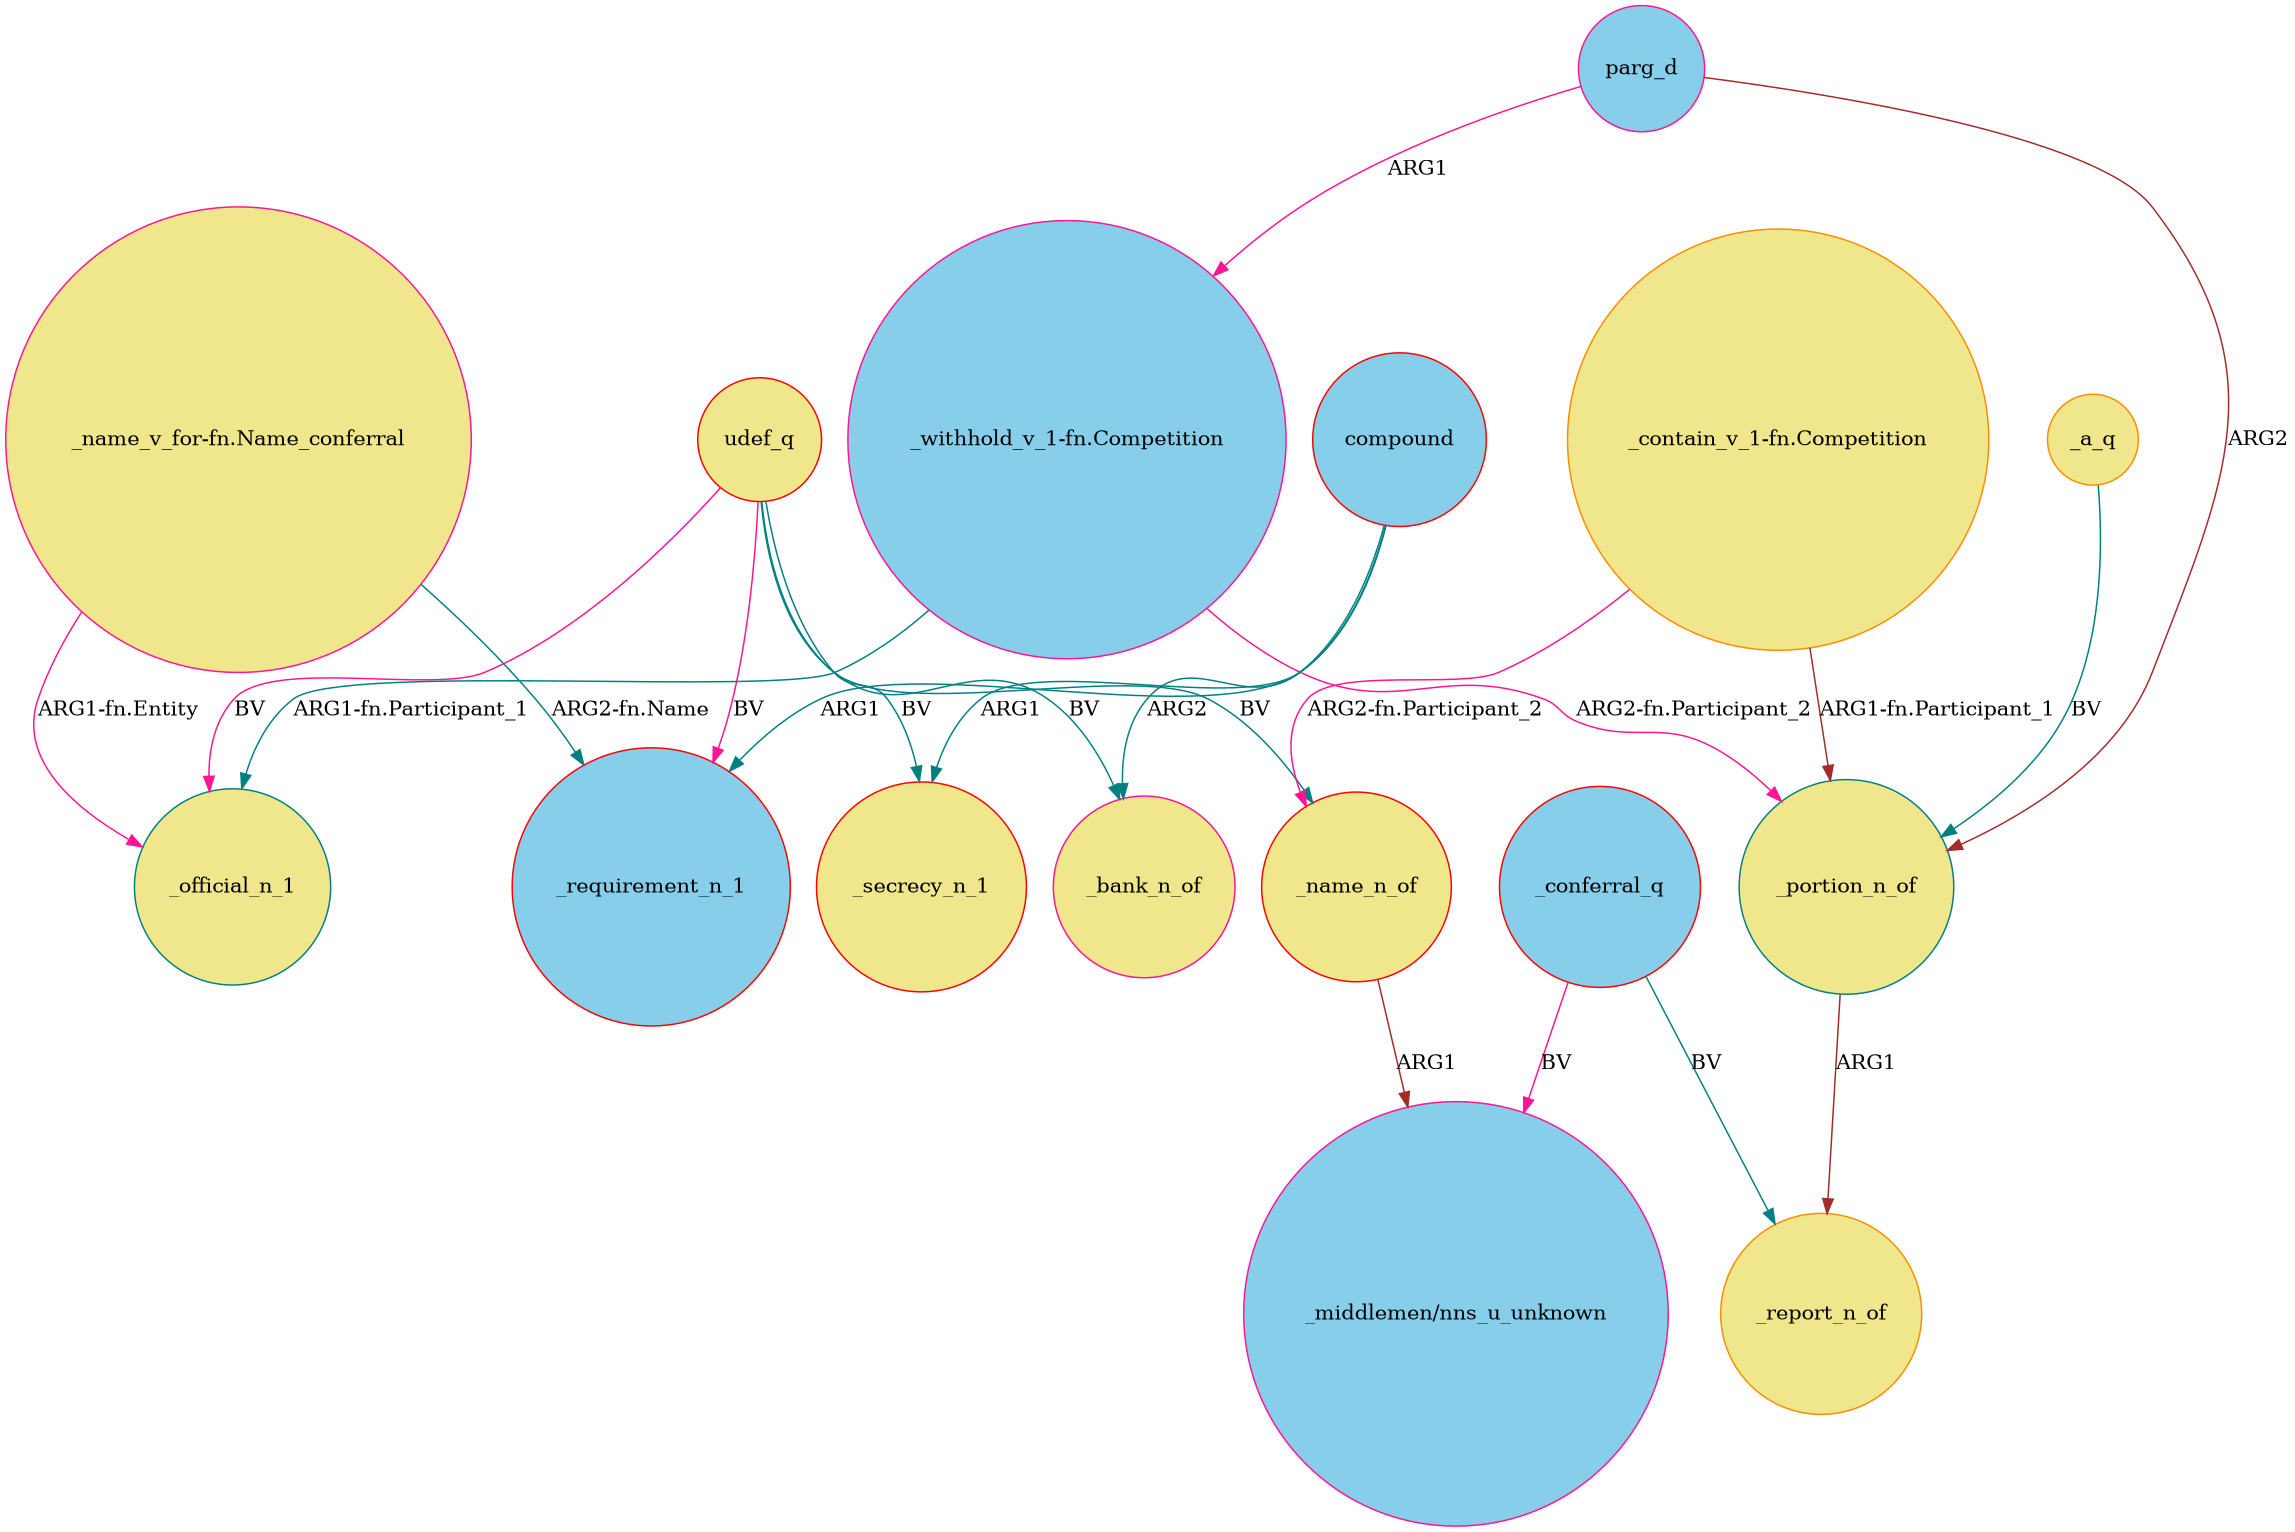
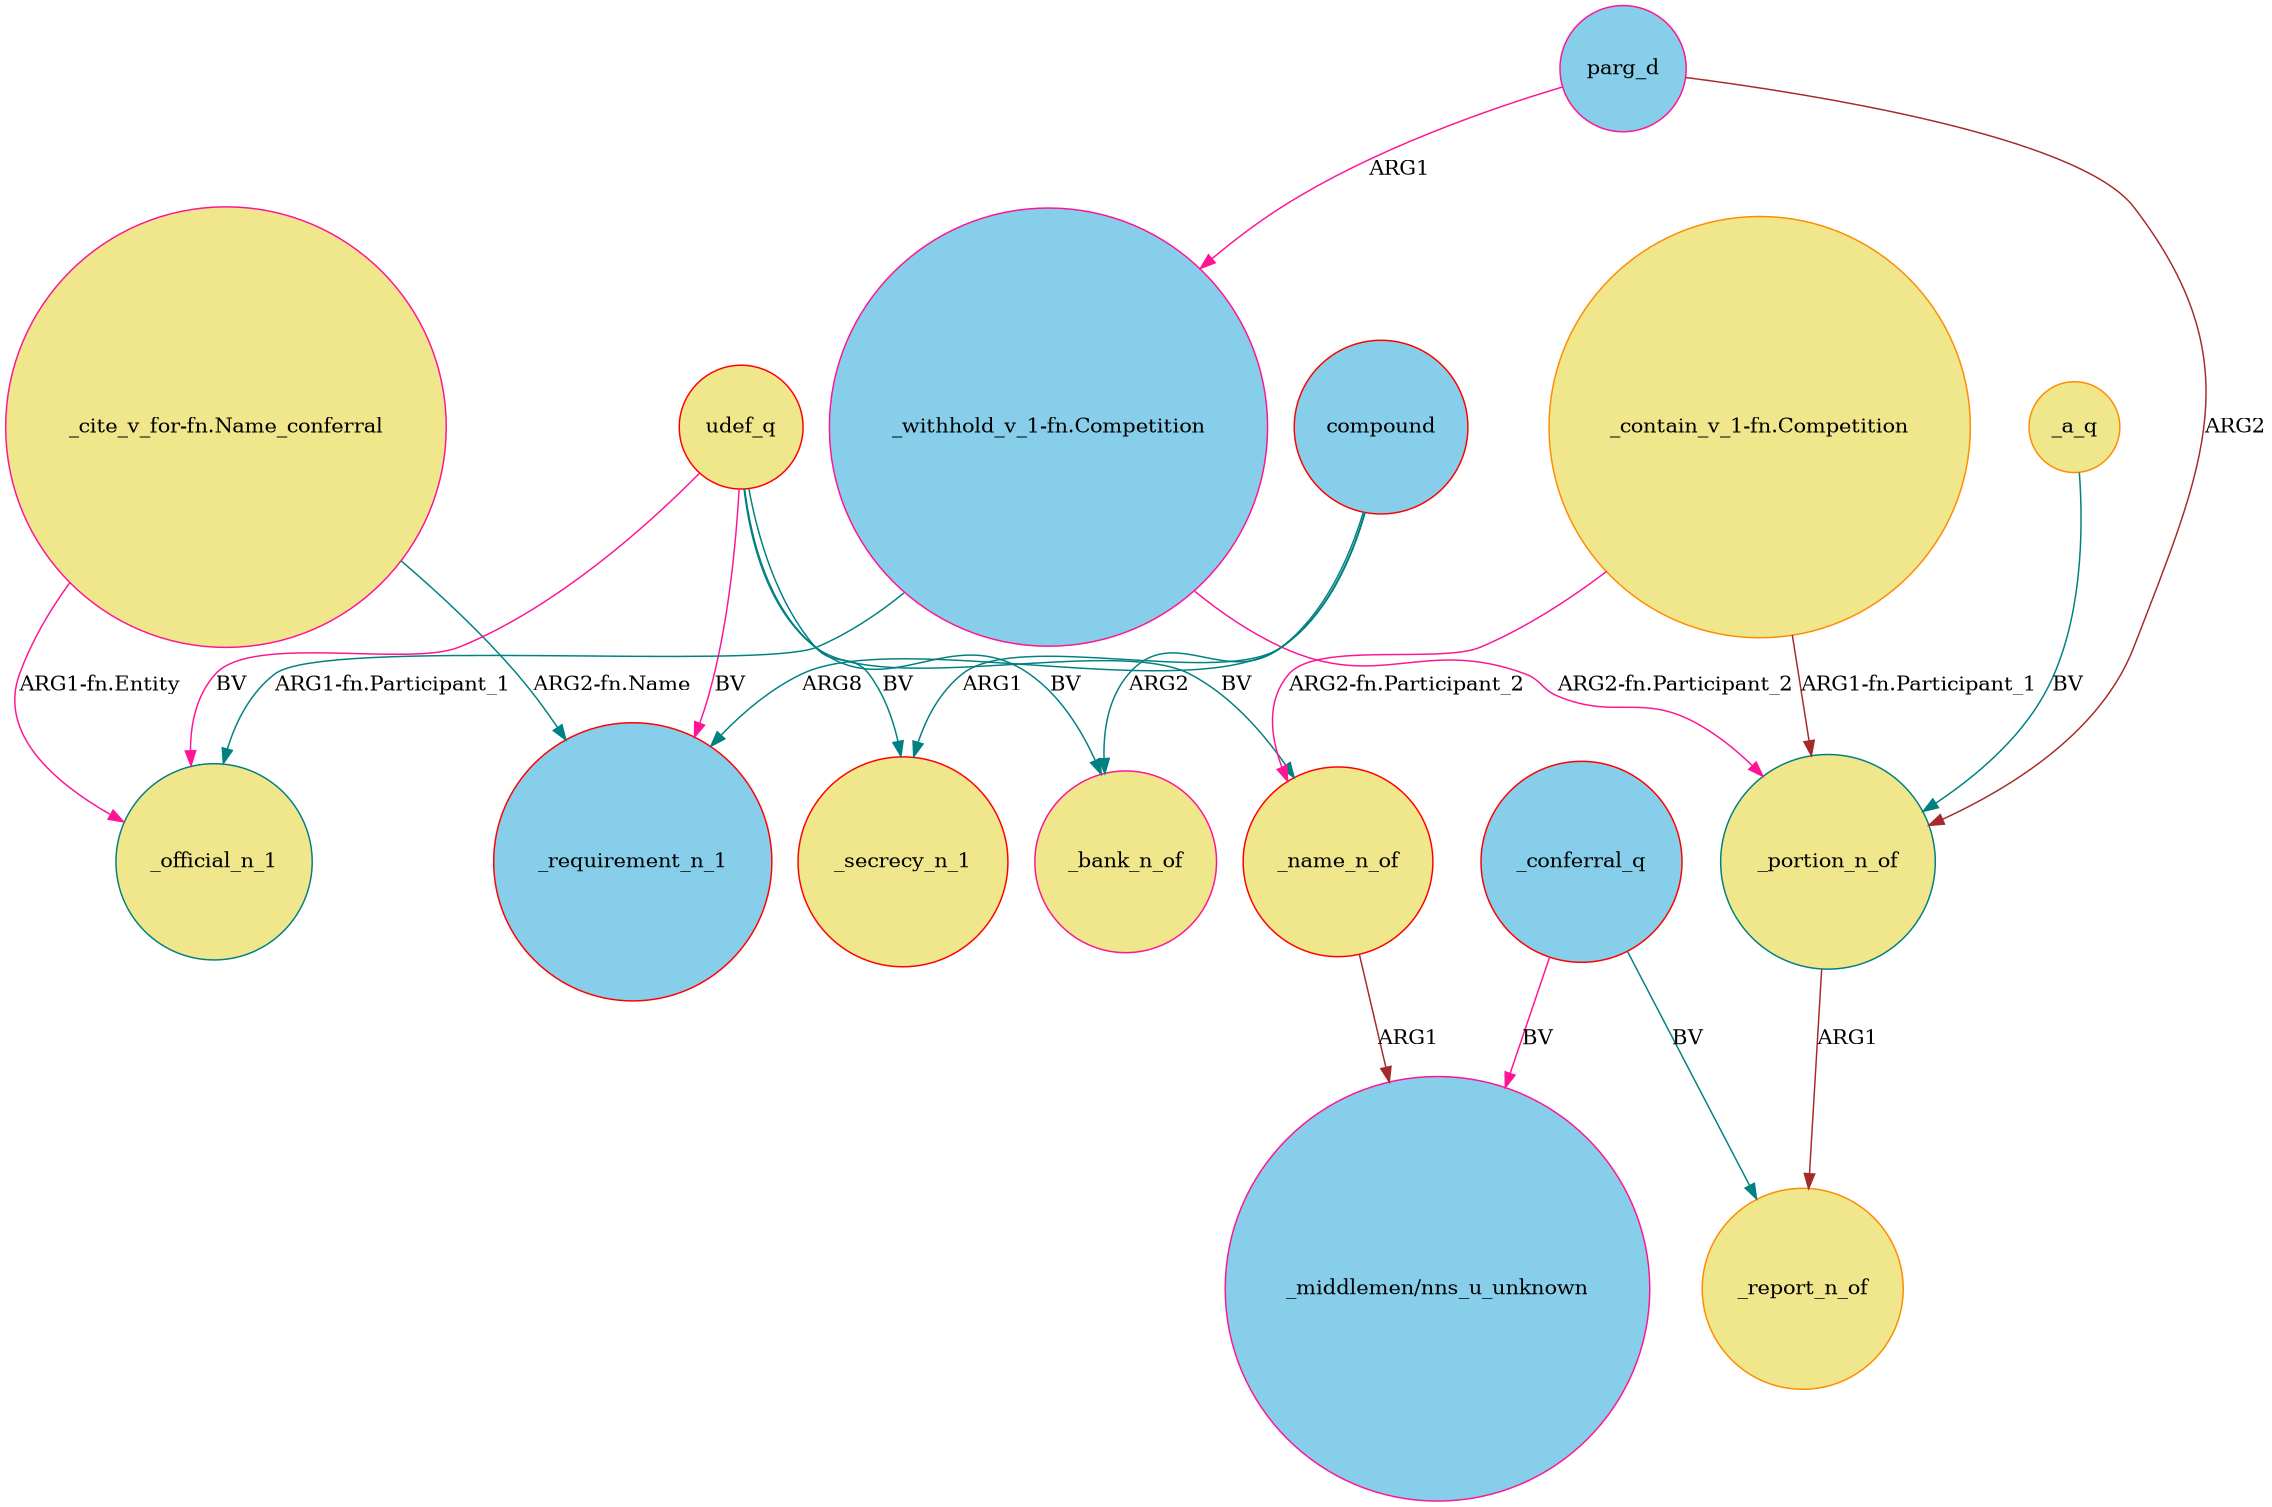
node "_name_v_for-fn.Name_conferral": label "_name_v_for-fn.Name_conferral" -> "_cite_v_for-fn.Name_conferral"
edge "compound" -> "_requirement_n_1": label "ARG1" -> "ARG8"
